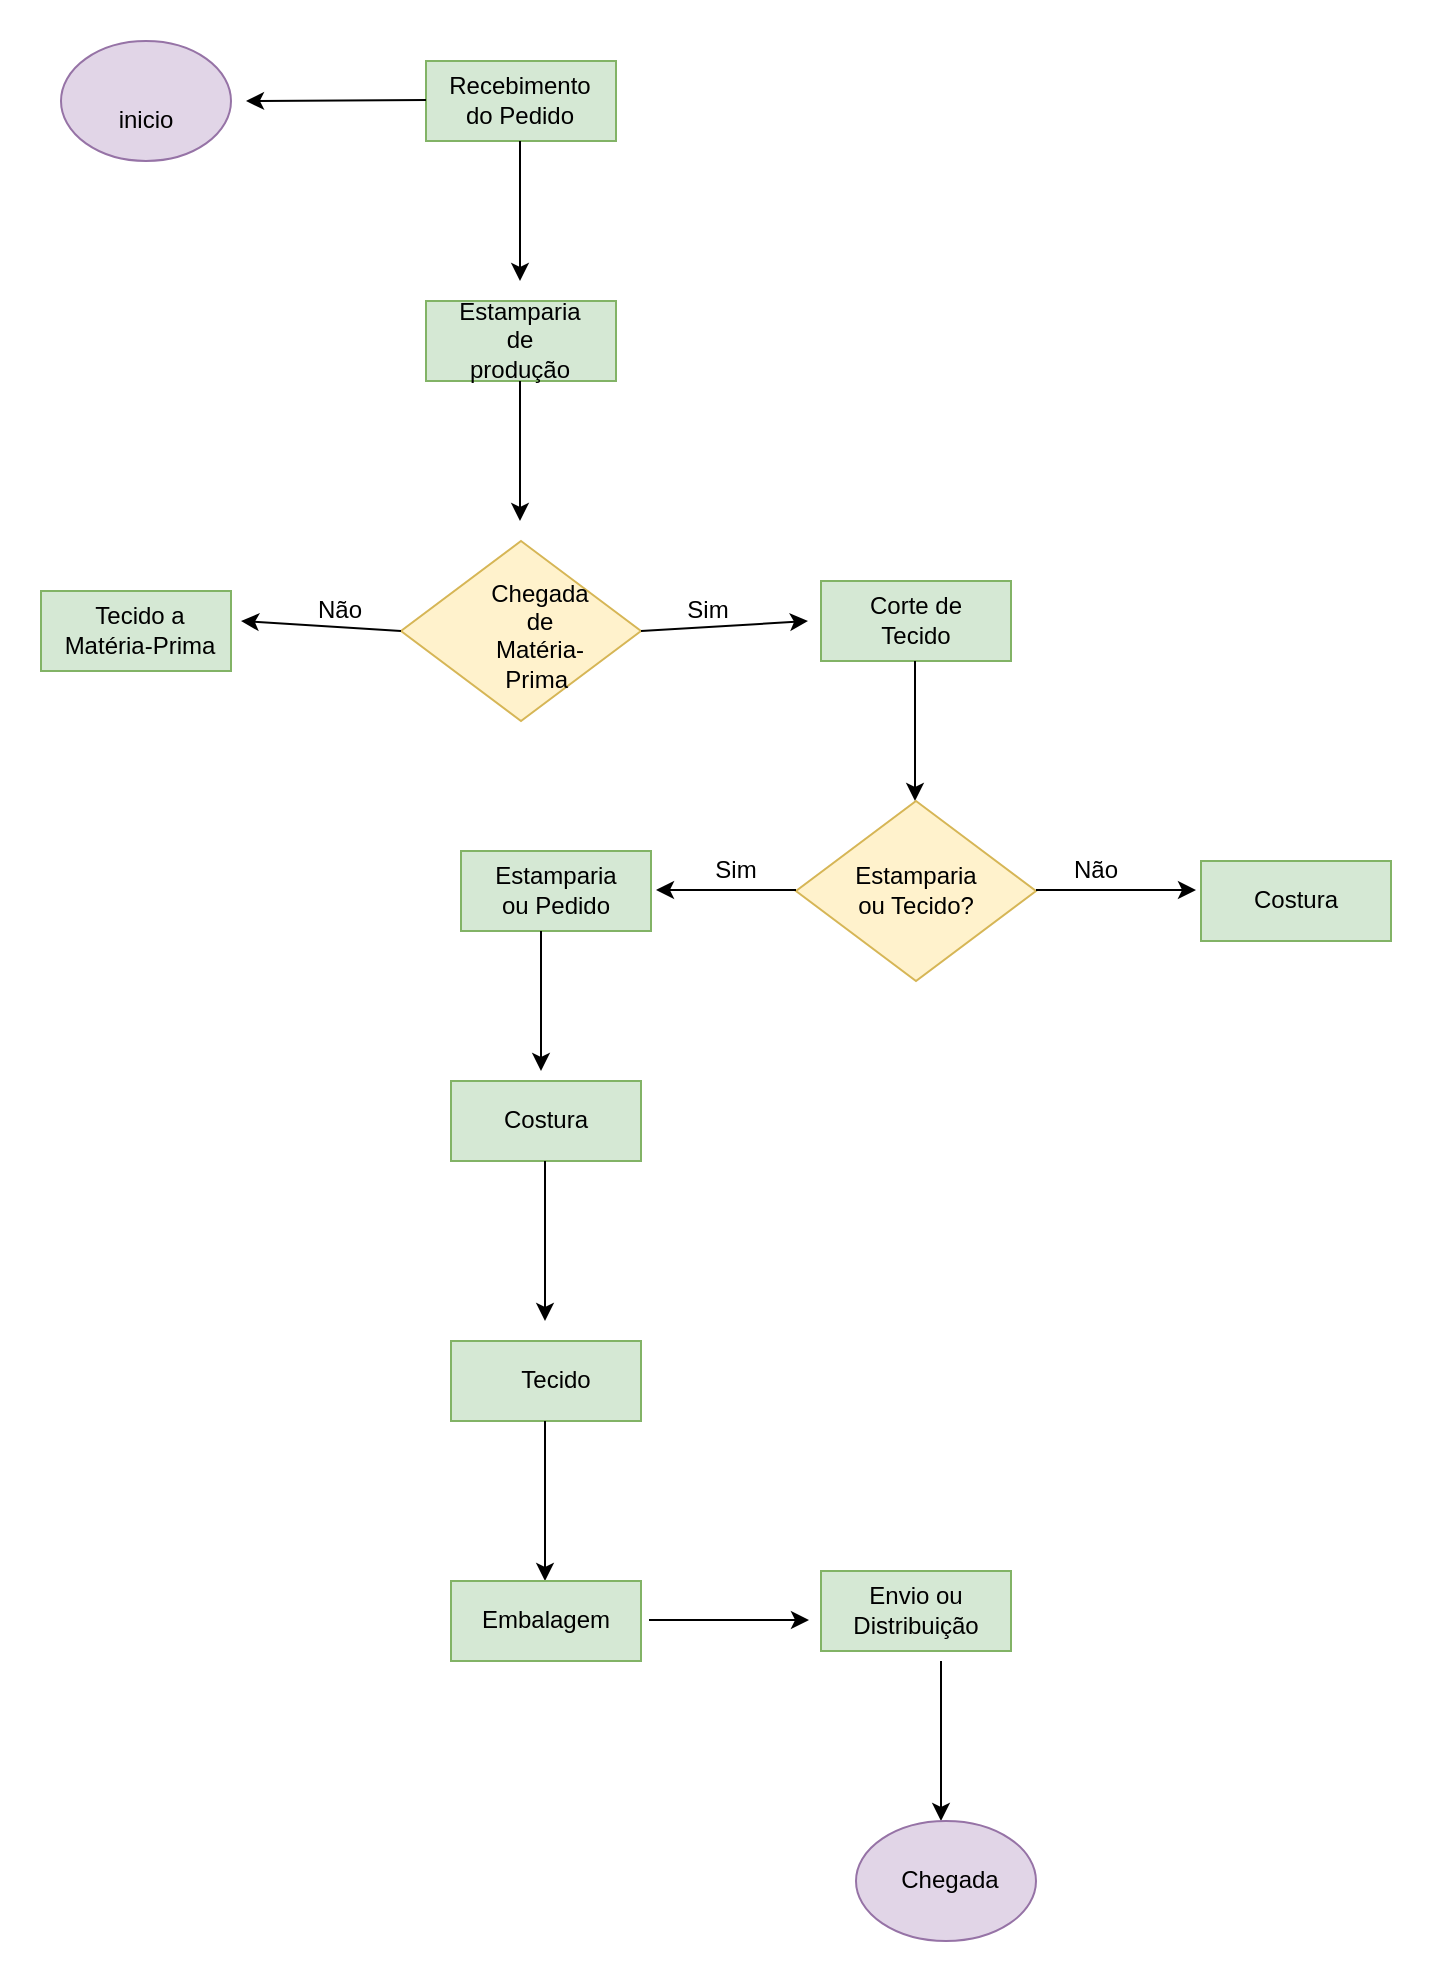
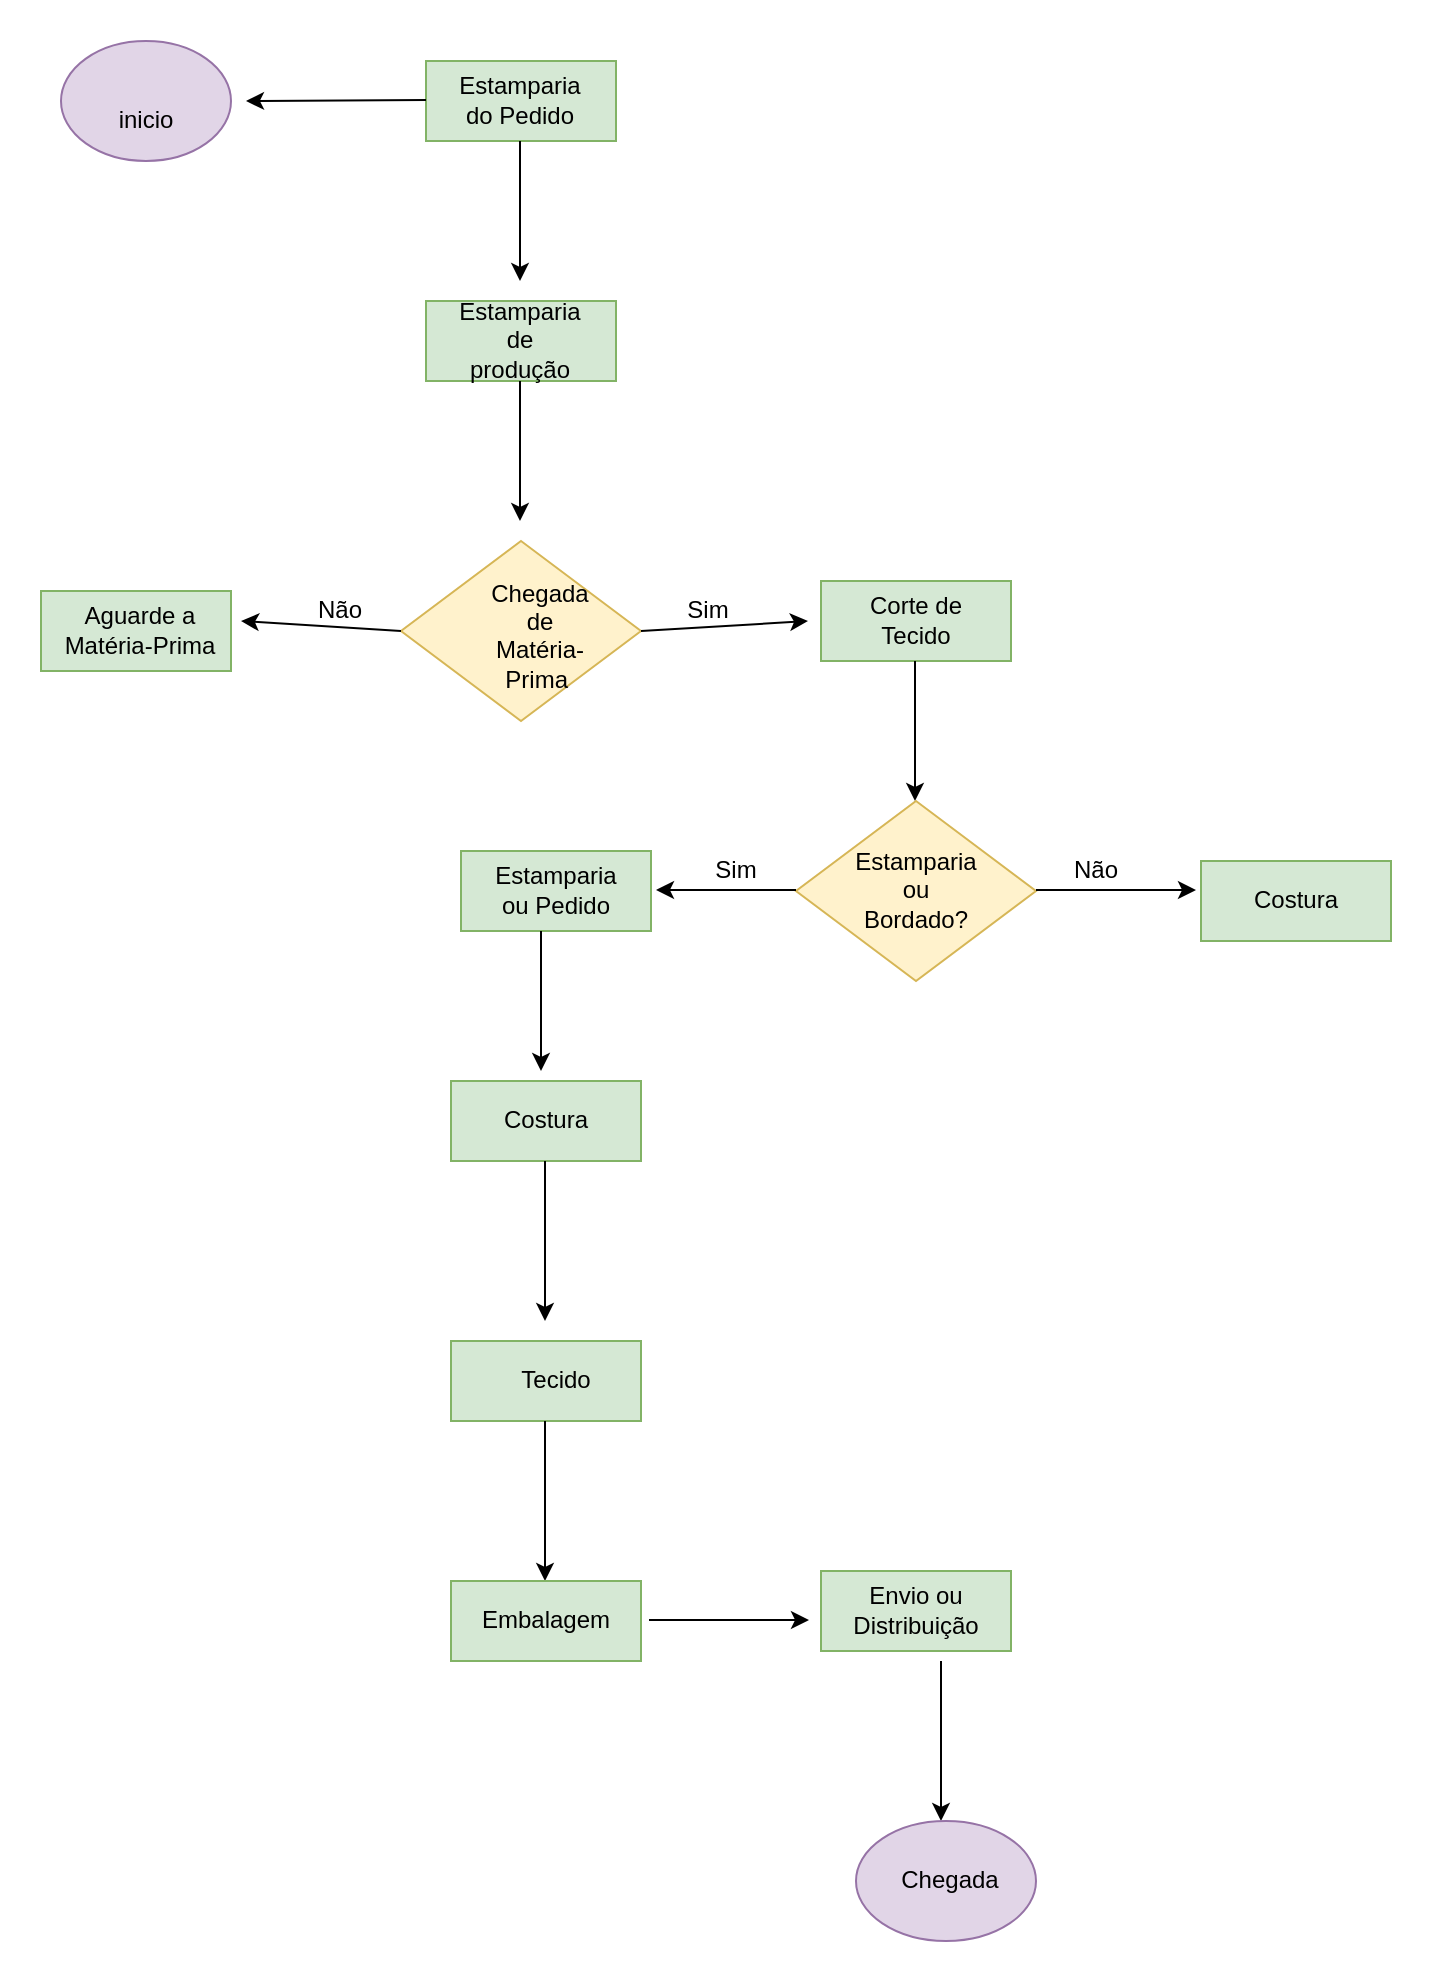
node "Recebimento do Pedido": label "Recebimento do Pedido" -> "Estamparia do Pedido"
node "Tecido a Matéria-Prima": label "Tecido a Matéria-Prima" -> "Aguarde a Matéria-Prima"
node "Estamparia ou Tecido?": label "Estamparia ou Tecido?" -> "Estamparia ou Bordado?"
